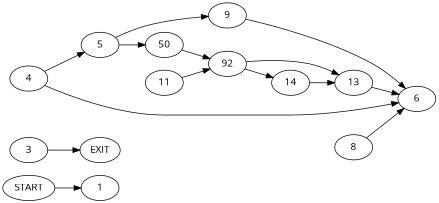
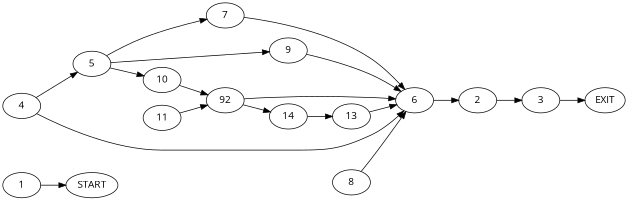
node "7": added
node "50": label "50" -> "10"
edge "92" -> "13": now "92" -> "6"
node "2": added
edge "START" -> "1": reversed
